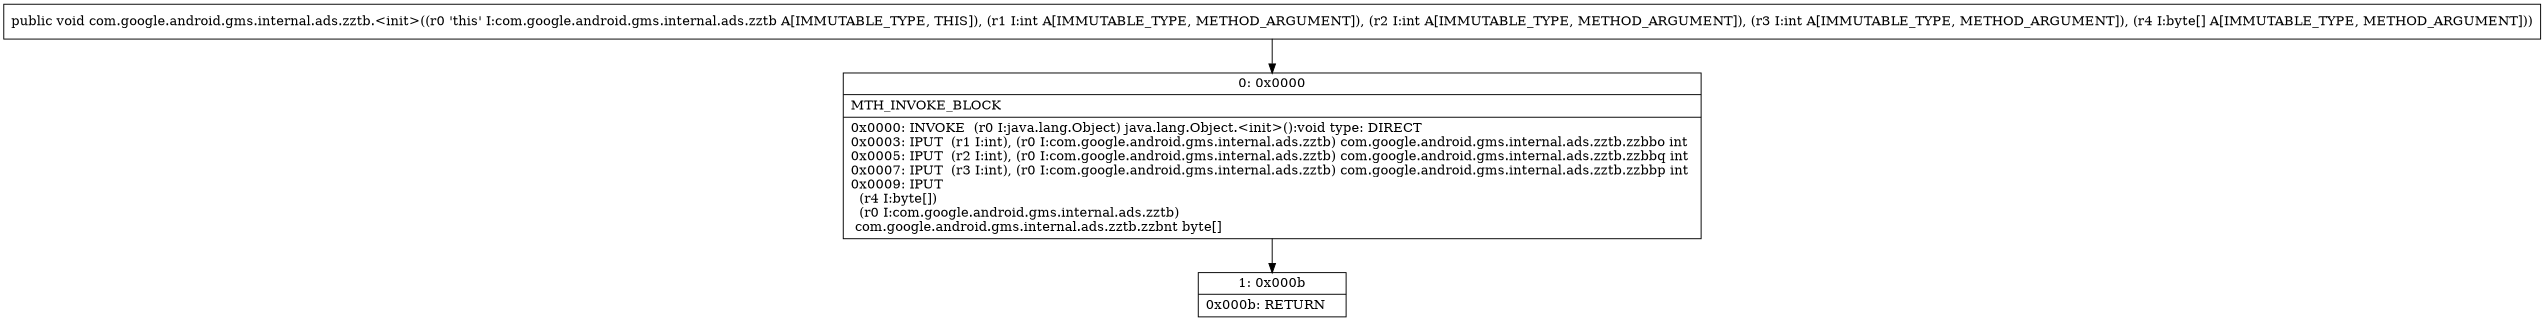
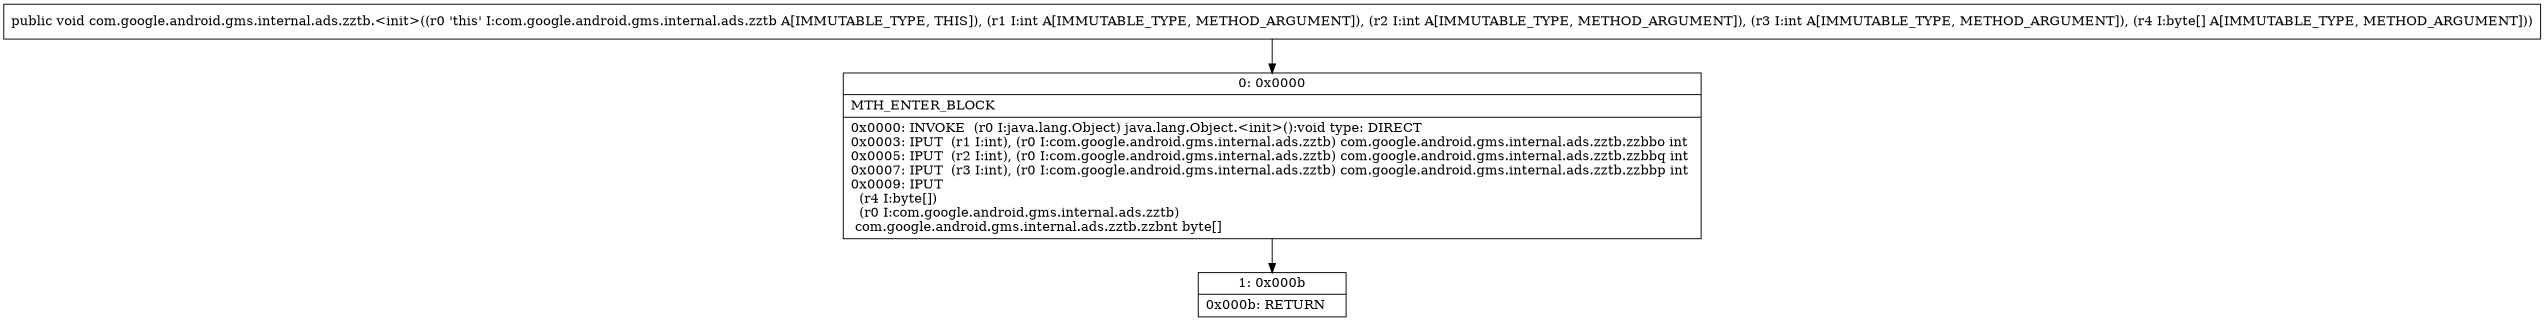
node "0: 0x0000": text "MTH_INVOKE_BLOCK" -> "MTH_ENTER_BLOCK"
